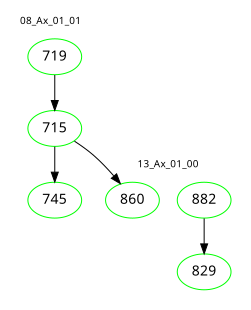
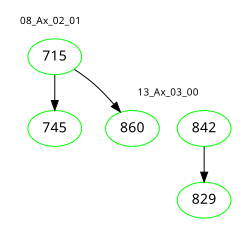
cluster "08_Ax_01_01": label "08_Ax_01_01" -> "08_Ax_02_01"
node "719": removed
cluster "13_Ax_01_00": label "13_Ax_01_00" -> "13_Ax_03_00"
node "882": label "882" -> "842"
